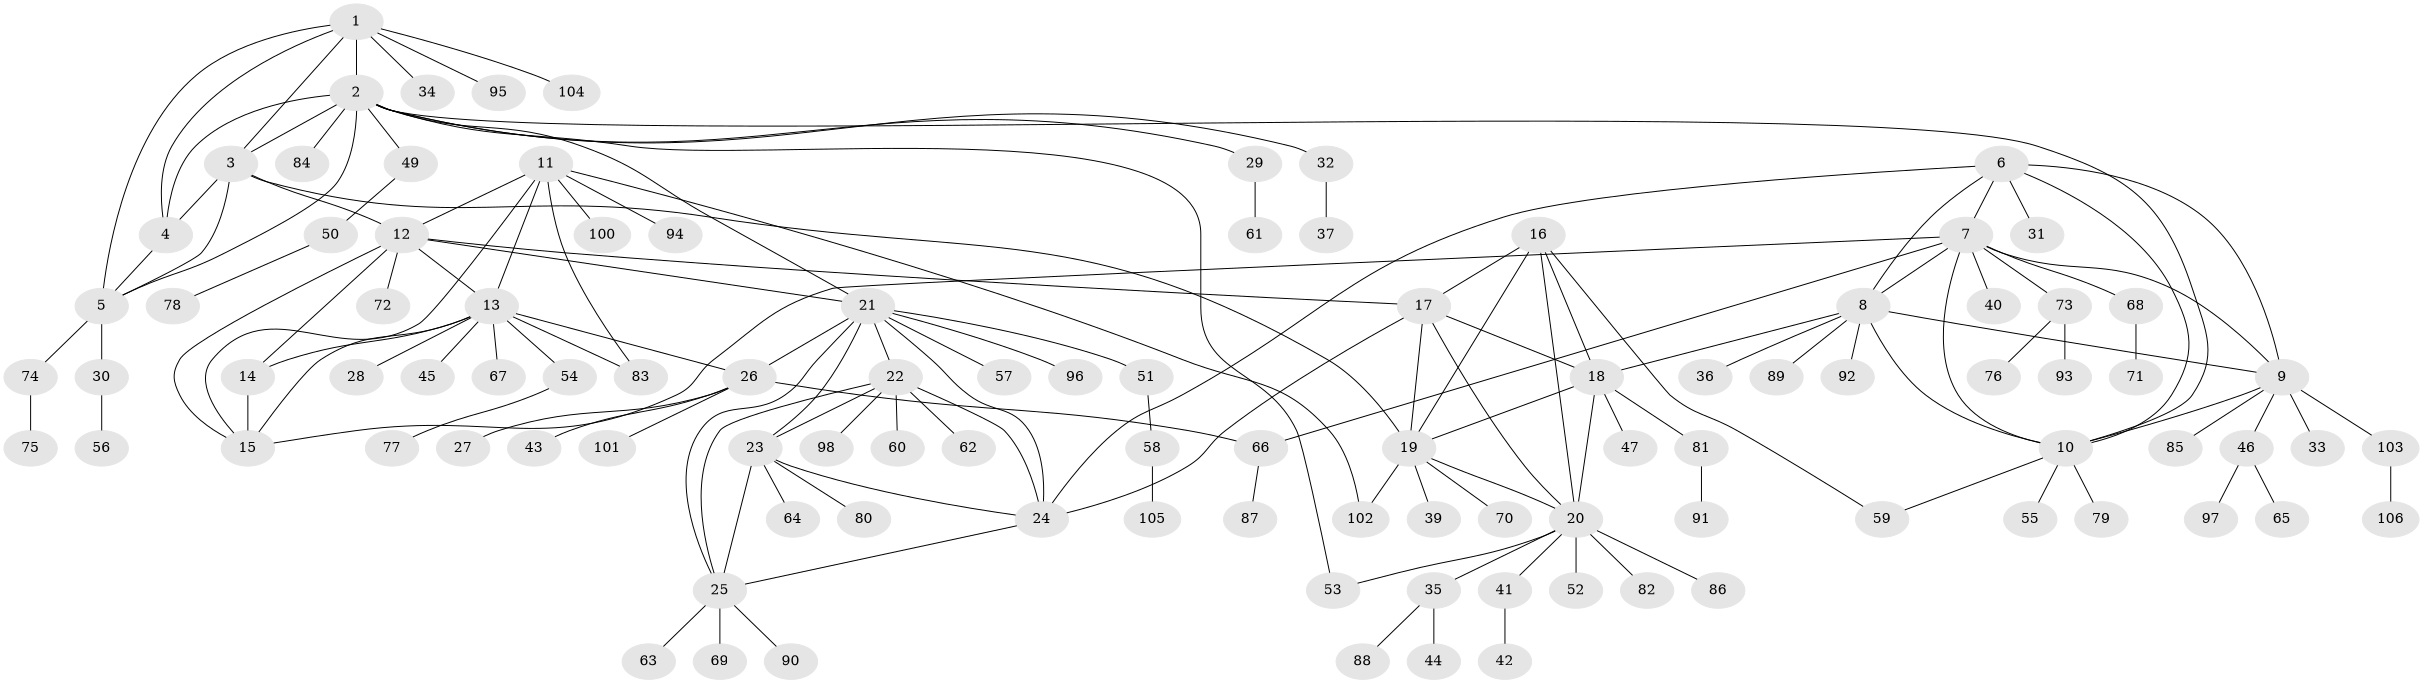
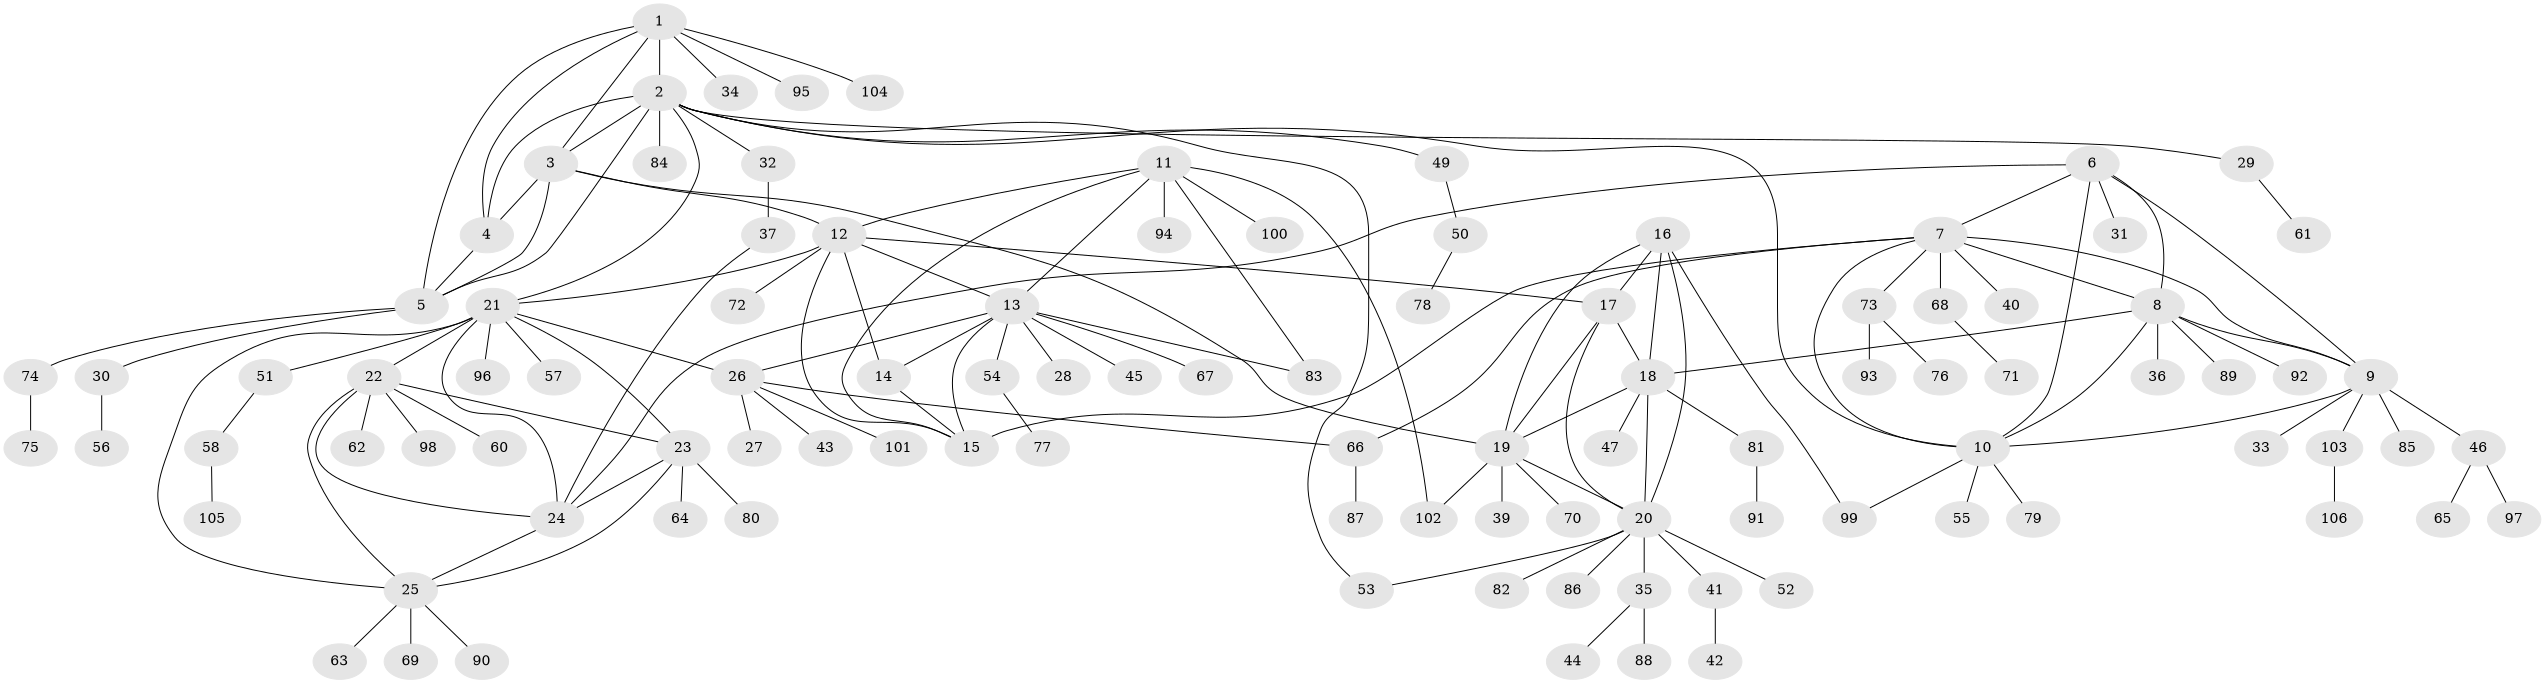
edge "17" -- "24": now "37" -- "24"
node "59": label "59" -> "99"
